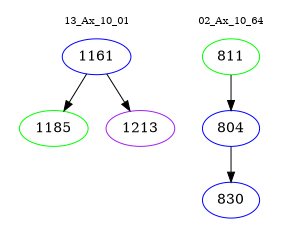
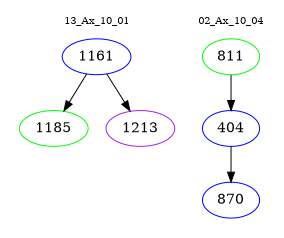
cluster "02_Ax_10_64": label "02_Ax_10_64" -> "02_Ax_10_04"
node "804": label "804" -> "404"
node "830": label "830" -> "870"
